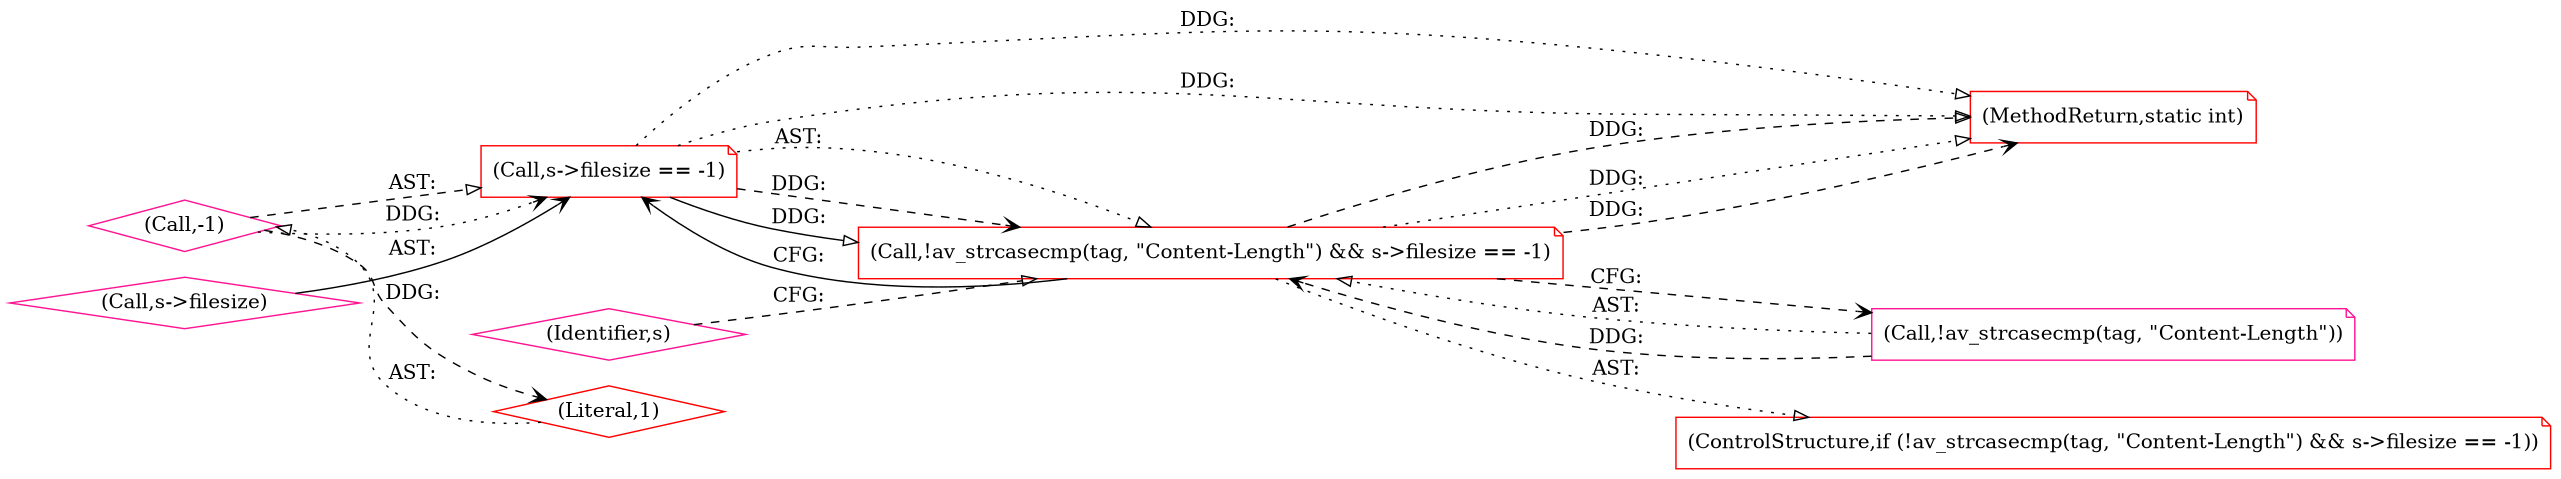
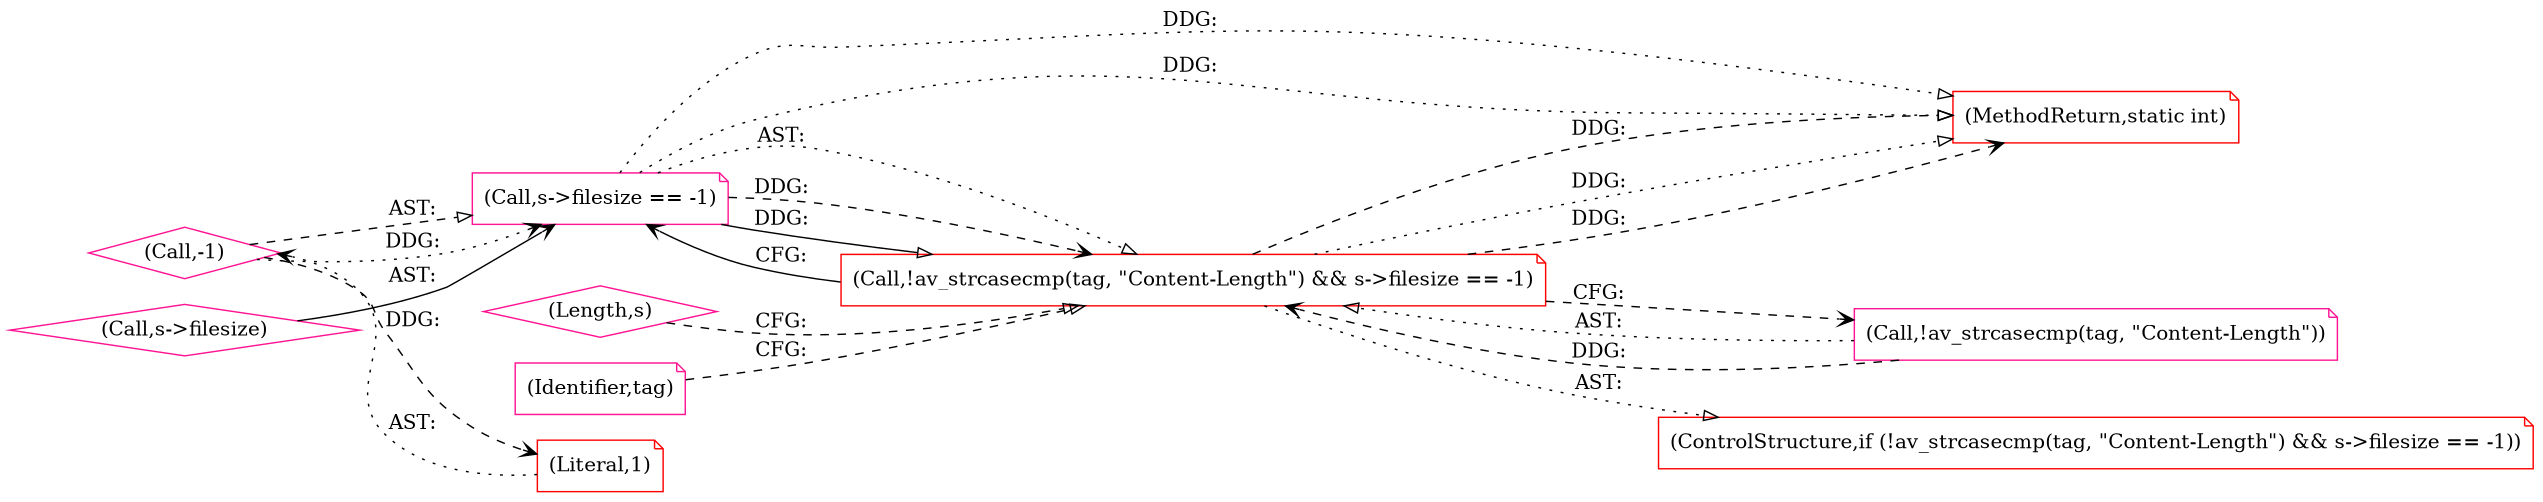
node "(Call,s->filesize == -1)": color red -> deeppink
node "(Identifier,s)": label "(Identifier,s)" -> "(Length,s)"
edge "(Literal,1)" -> "(Call,-1)": arrowhead onormal -> vee
node "(Identifier,tag)": added
node "(Literal,1)": shape diamond -> note
